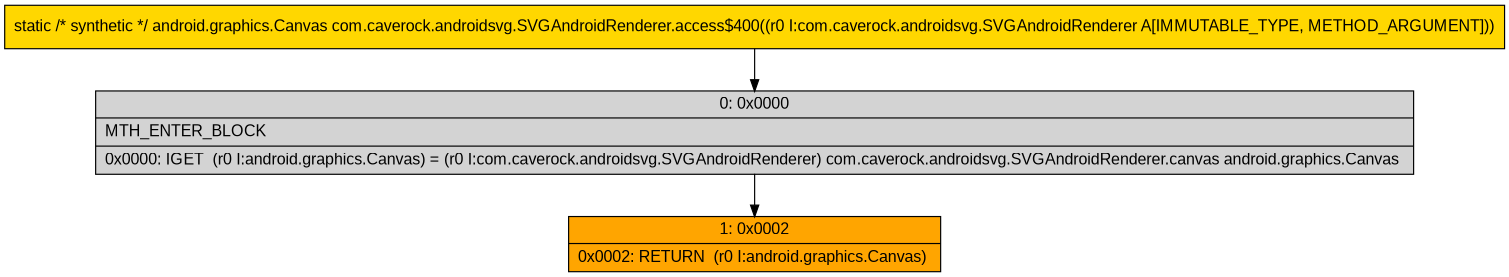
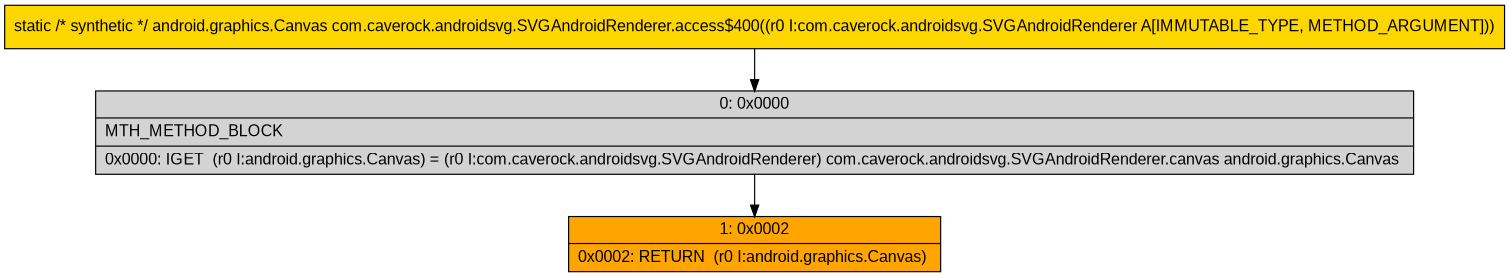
node "0: 0x0000": text "MTH_ENTER_BLOCK" -> "MTH_METHOD_BLOCK"
